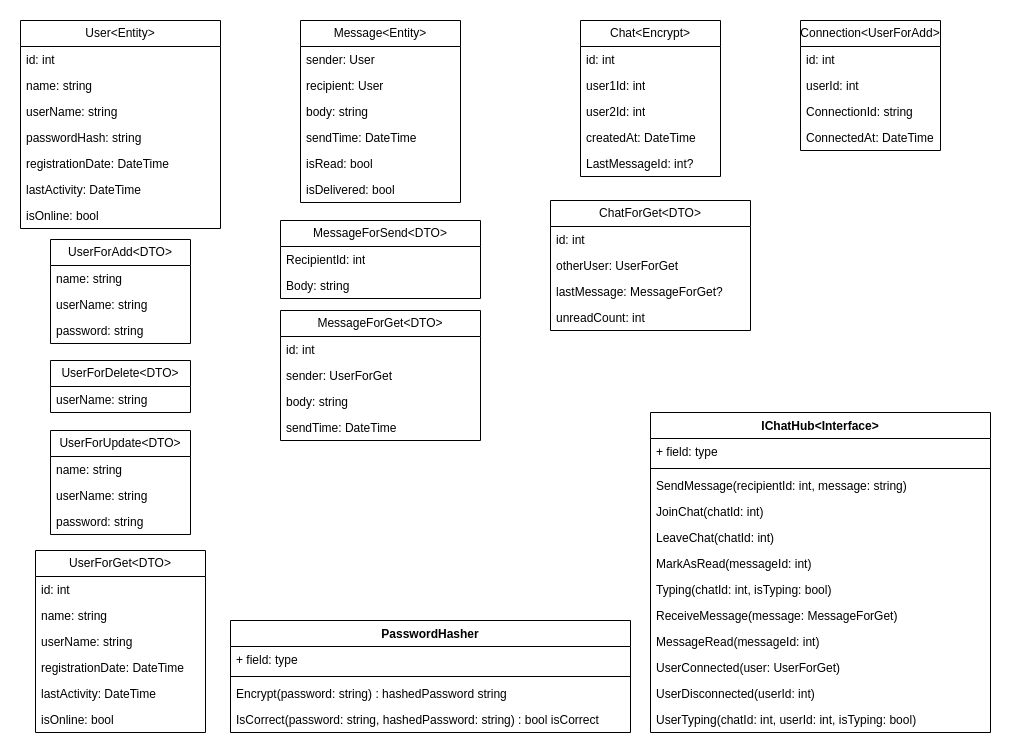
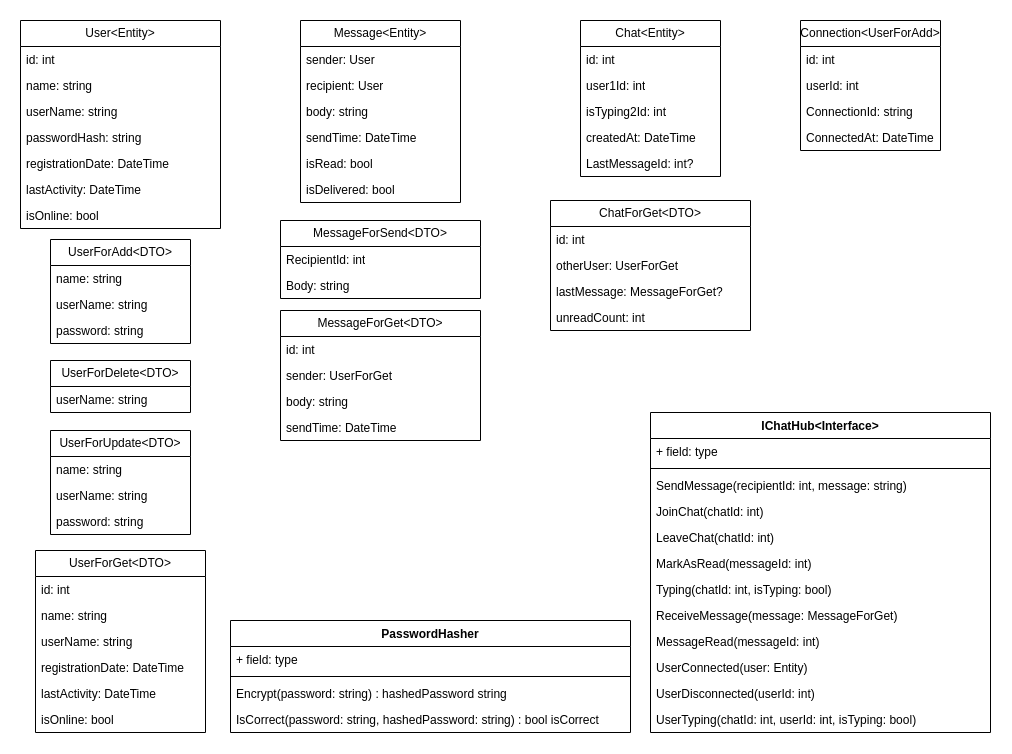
node "Chat<Encrypt>": label "Chat<Encrypt>" -> "Chat<Entity>"
node "user2Id: int": label "user2Id: int" -> "isTyping2Id: int"
node "UserConnected(user: UserForGet)": label "UserConnected(user: UserForGet)" -> "UserConnected(user: Entity)"
